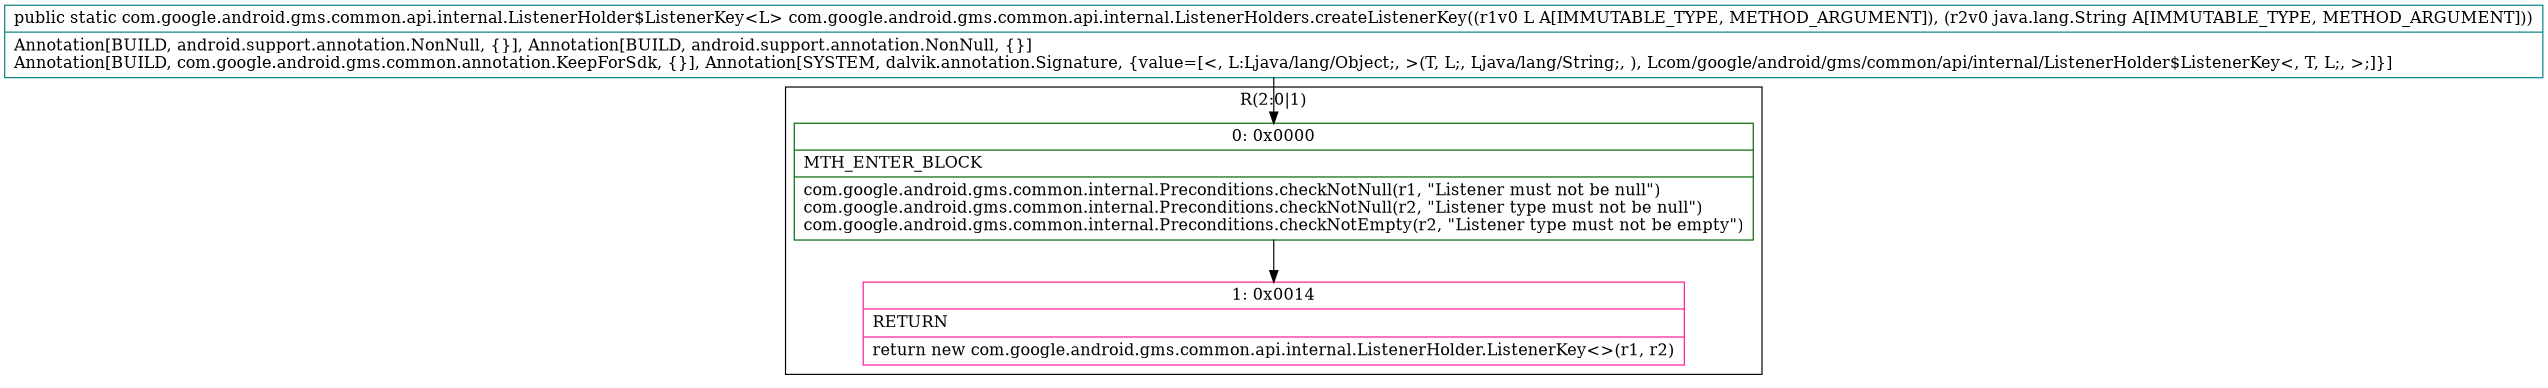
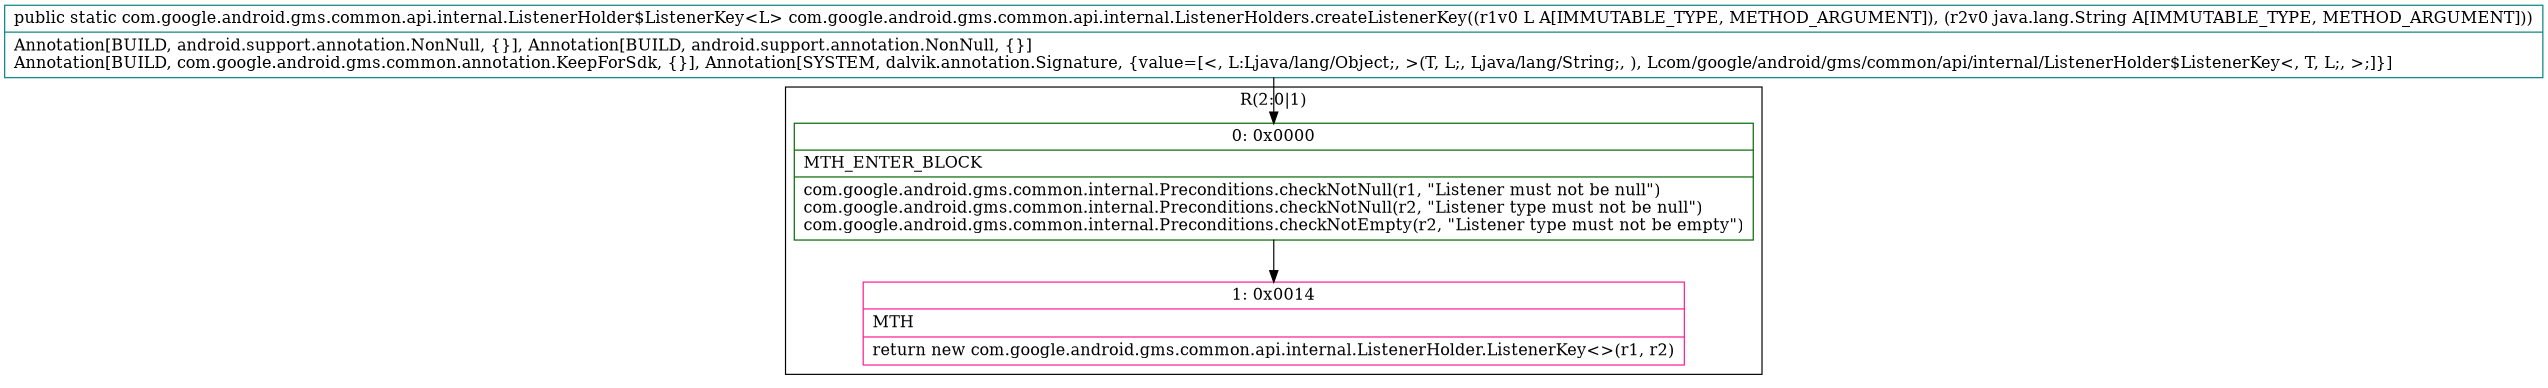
node "1: 0x0014": text "RETURN" -> "MTH"
